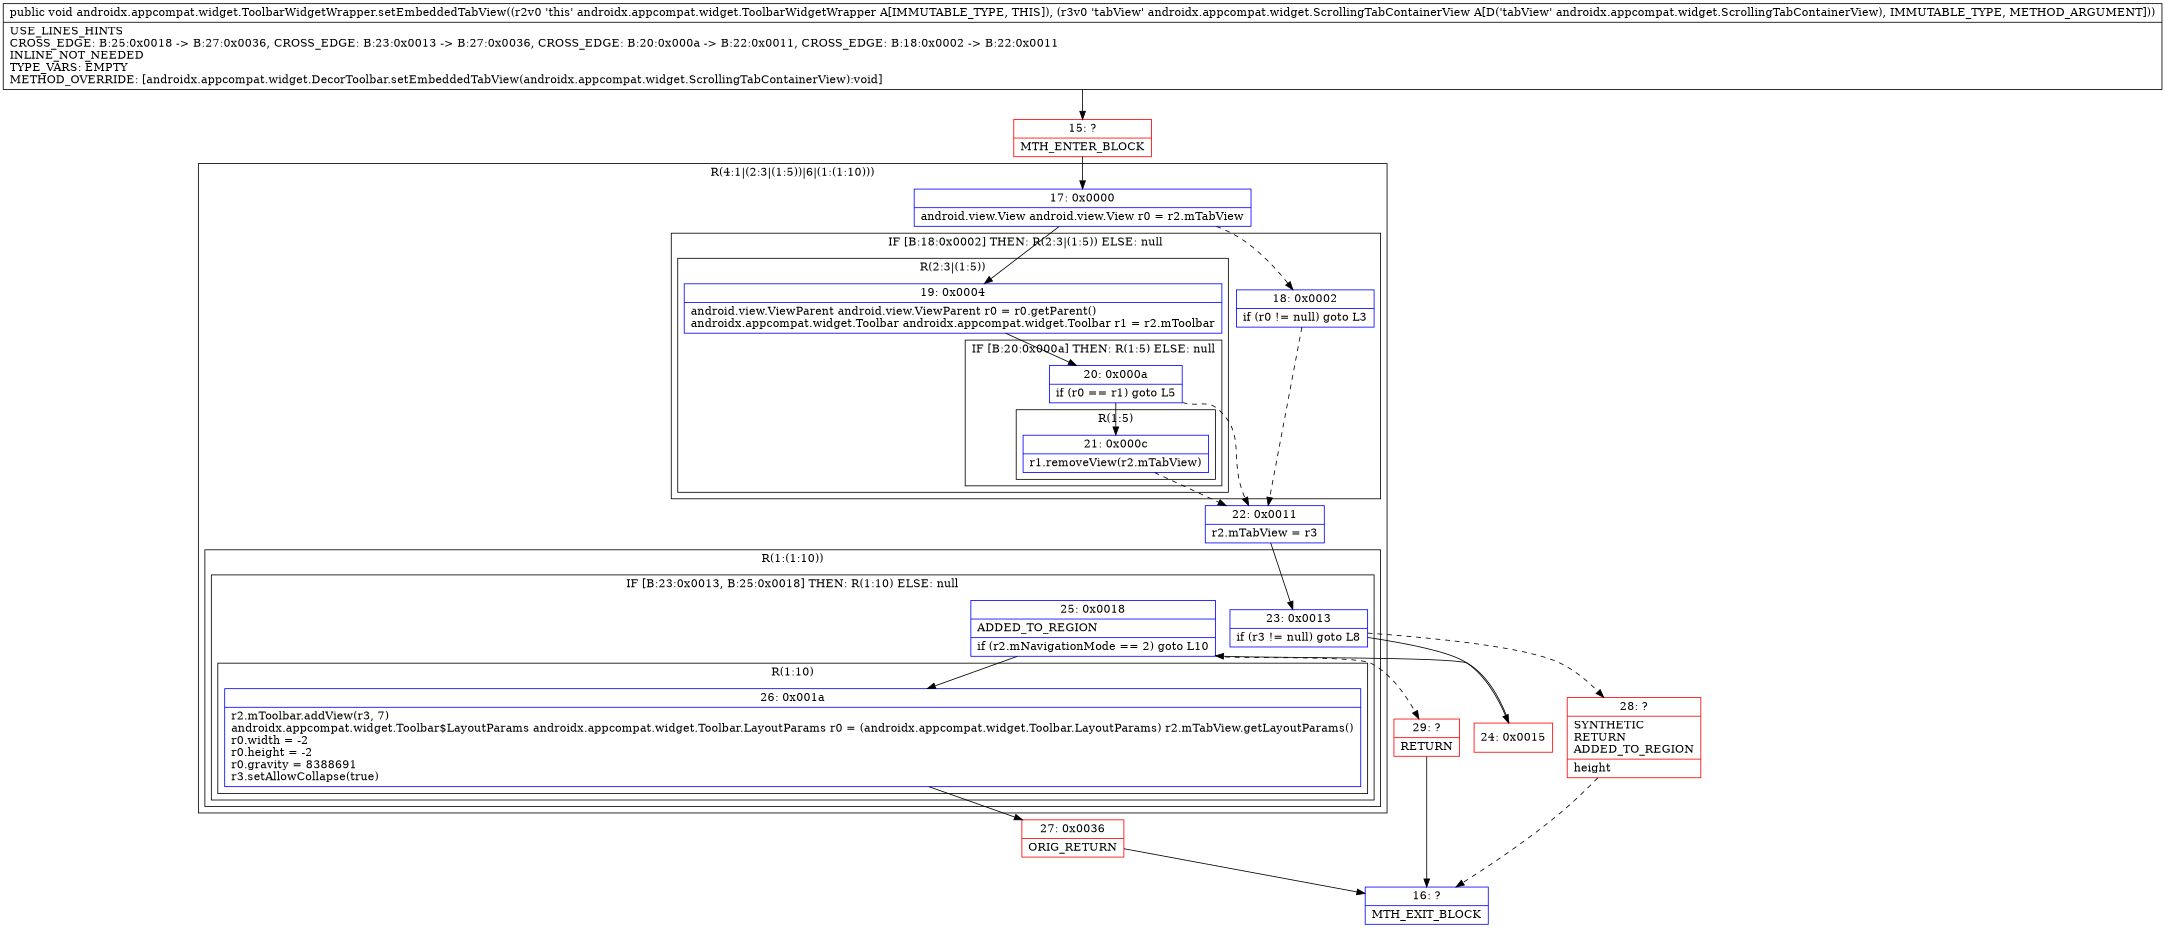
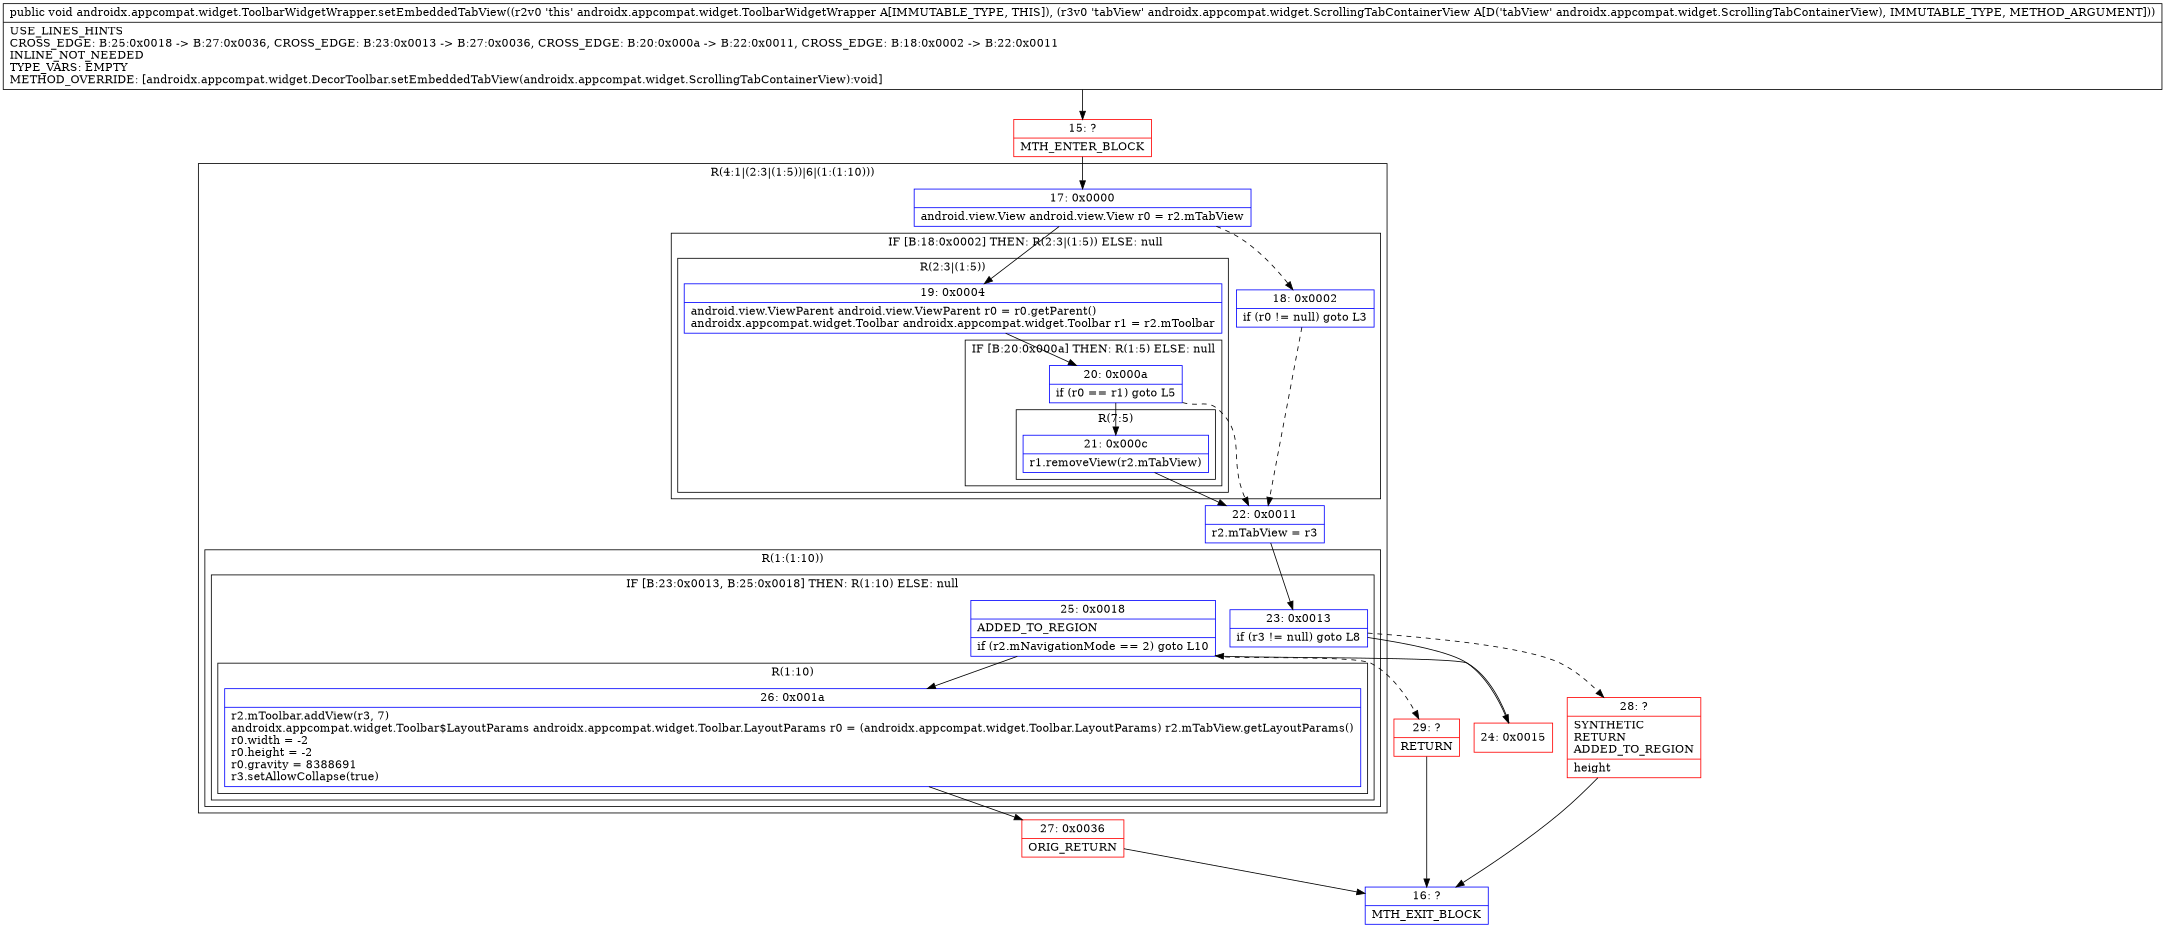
cluster "R(1:5)": label "R(1:5)" -> "R(7:5)"
edge "21: 0x000c" -> "22: 0x0011": style dashed -> solid
edge "28: ?" -> "16: ?": style dashed -> solid
